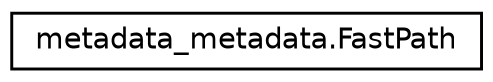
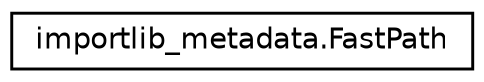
node "metadata_metadata.FastPath": label "metadata_metadata.FastPath" -> "importlib_metadata.FastPath"
